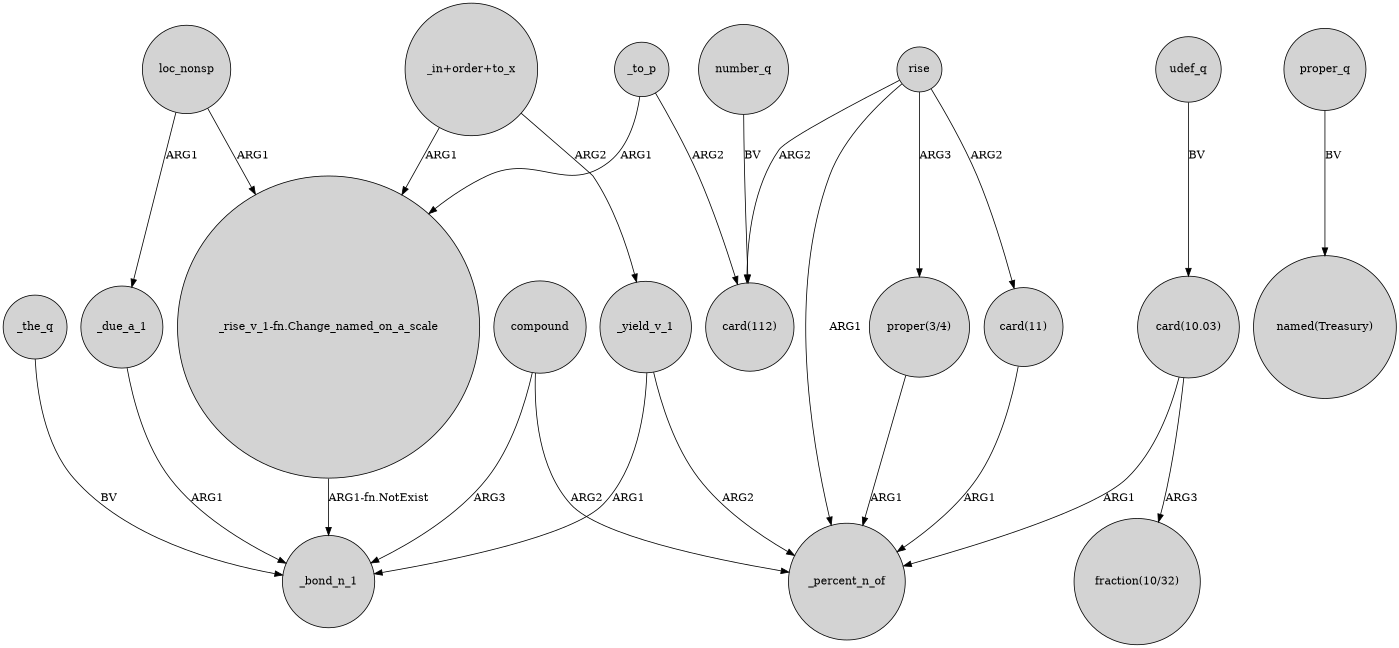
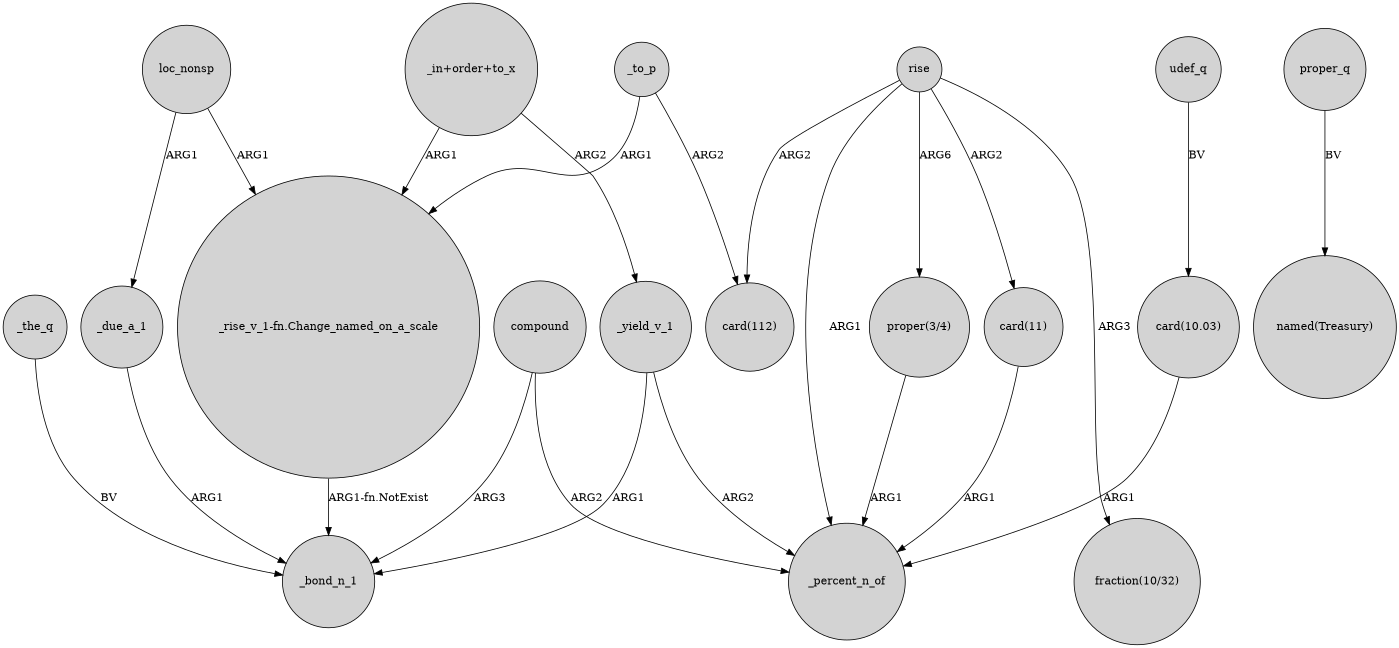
node "number_q": removed
edge "rise" -> "proper(3/4)": label "ARG3" -> "ARG6"
edge "card(10.03)" -> "fraction(10/32)": now "rise" -> "fraction(10/32)"
